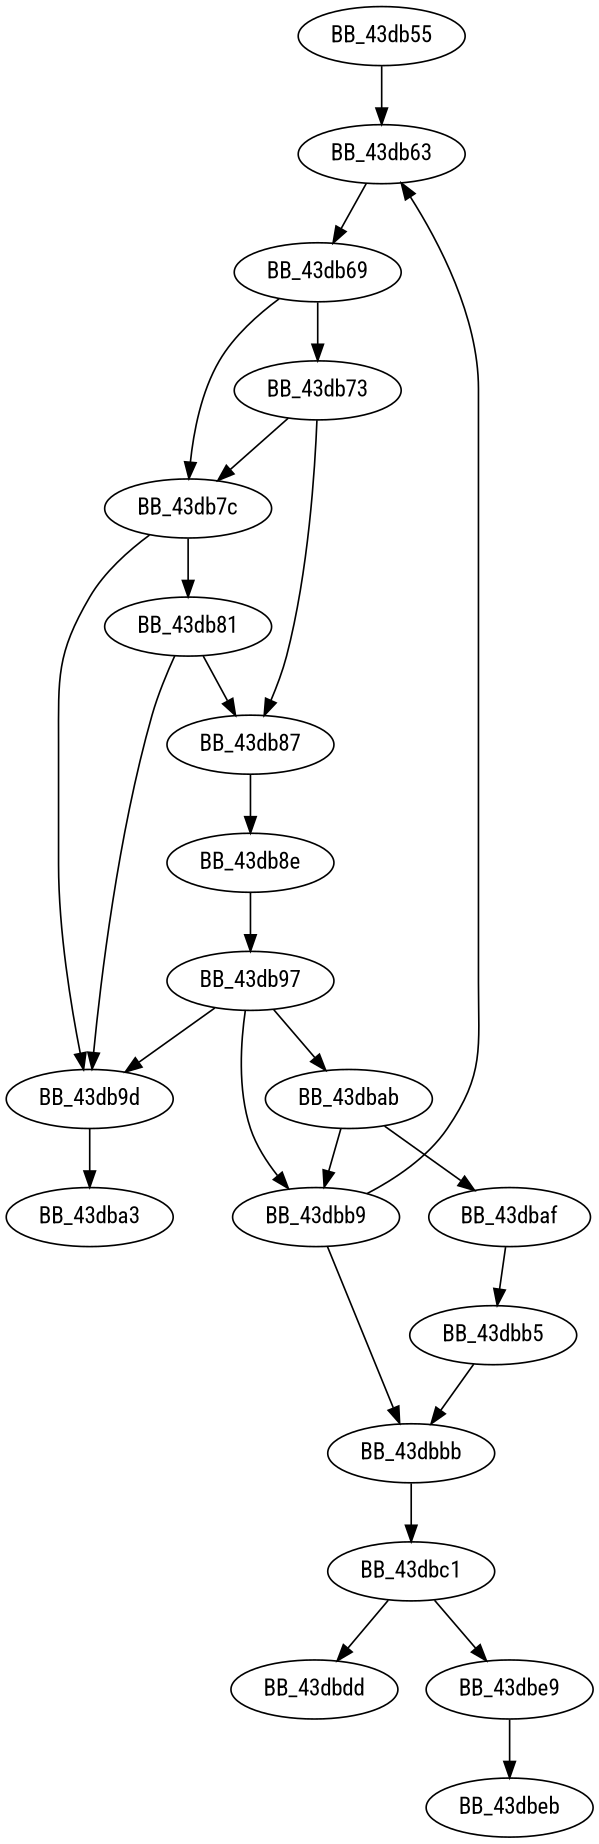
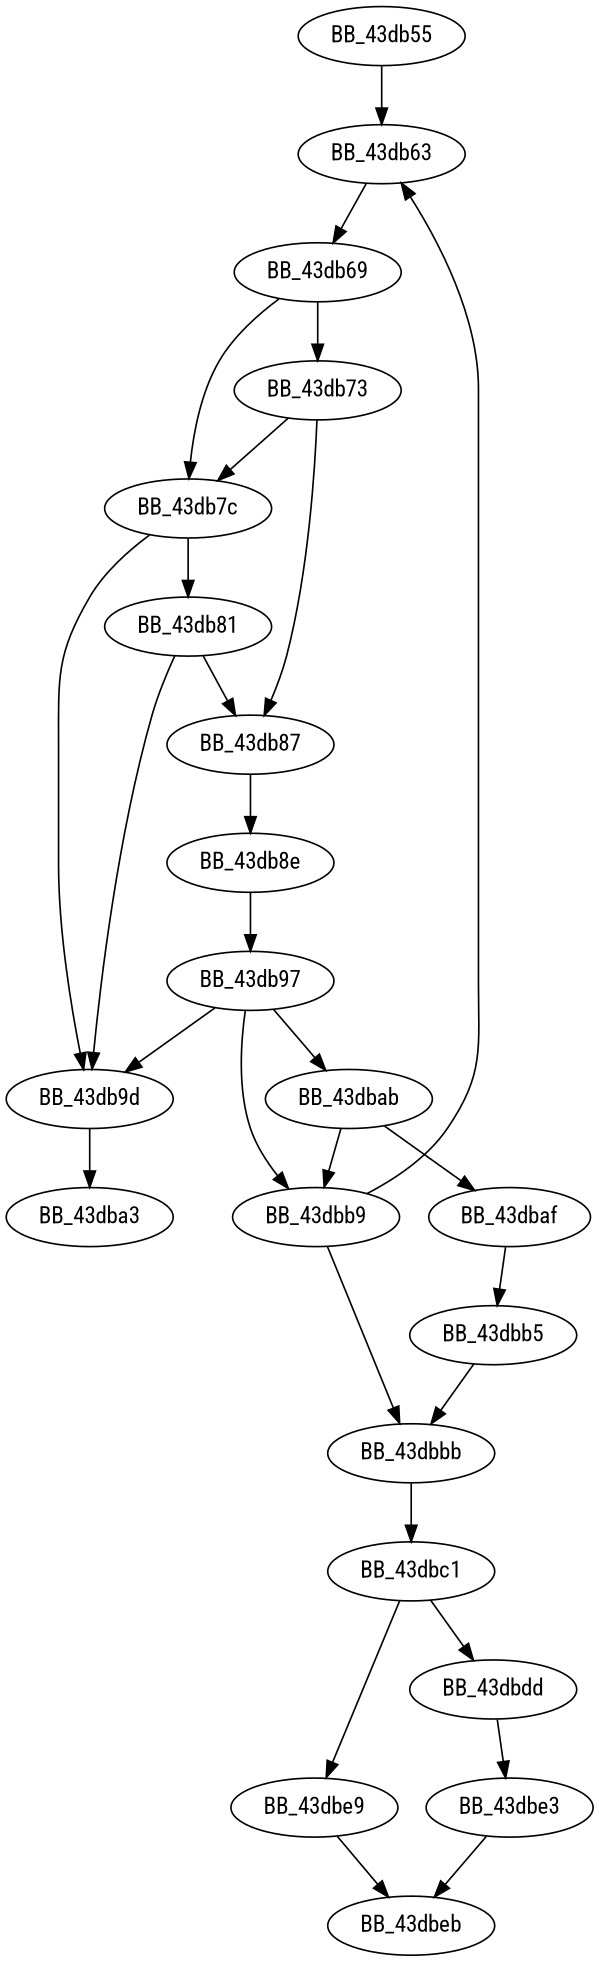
node "BB_43dbe3": added
